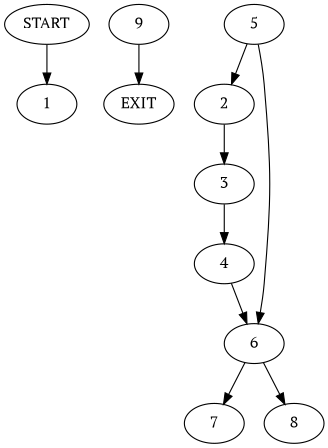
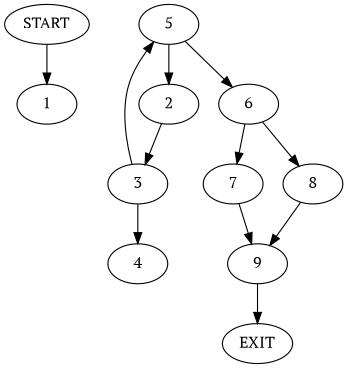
edge "3" -> "5": added
edge "7" -> "9": added
edge "8" -> "9": added
edge "4" -> "6": removed
